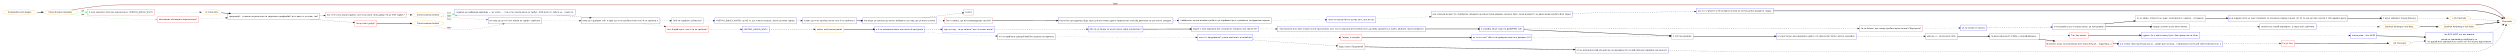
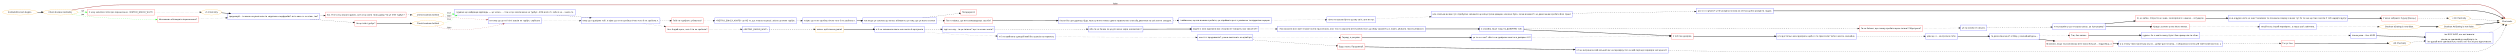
node "Convo!": label "Convo!" -> "Погоджуюся!"
